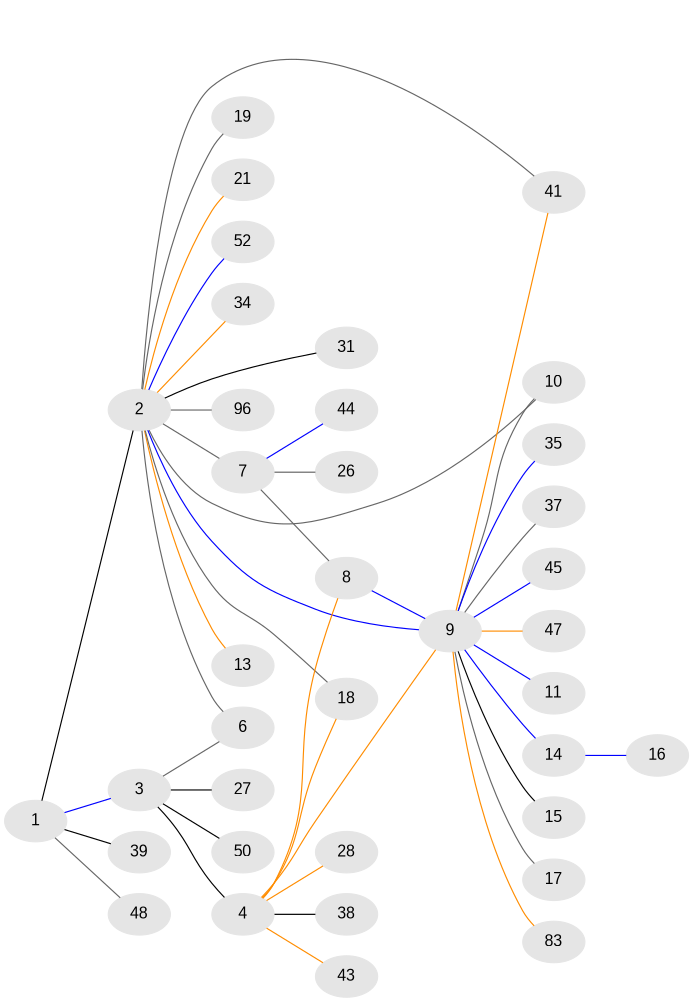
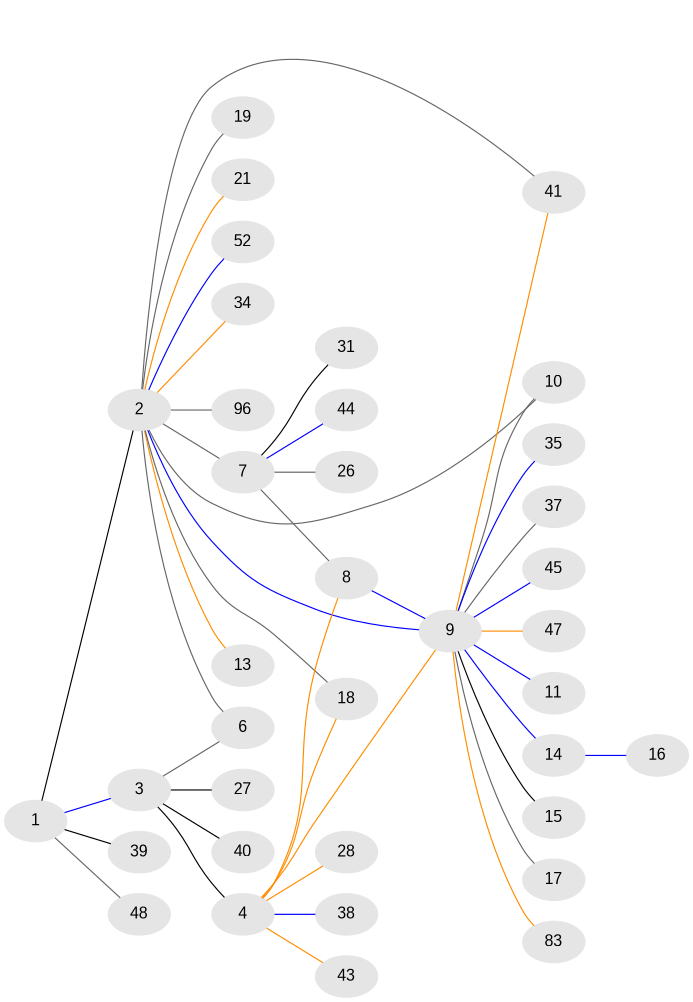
edge "31" -- "2": now "31" -- "7"
node "50": label "50" -> "40"
edge "4" -- "38": color black -> blue
